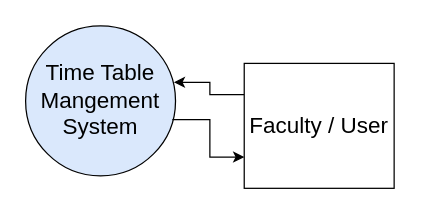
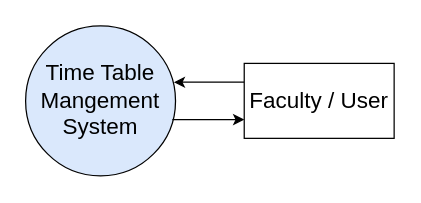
node "Faculty / User": size 150x125 -> 150x75
